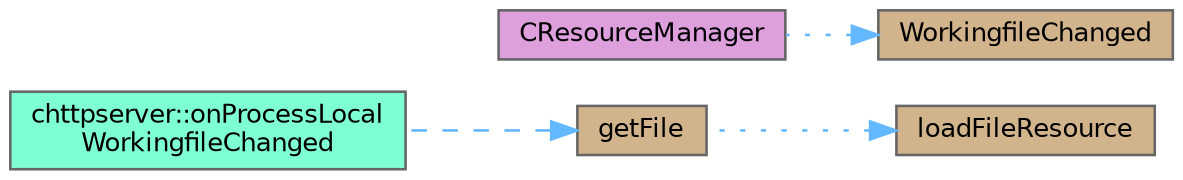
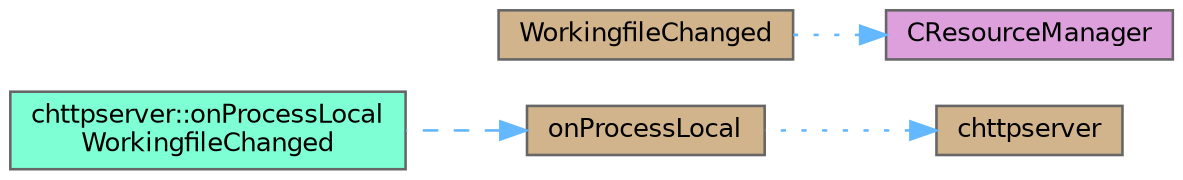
edge "CResourceManager" -> "WorkingfileChanged": reversed
node "getFile": label "getFile" -> "onProcessLocal"
node "loadFileResource": label "loadFileResource" -> "chttpserver"
